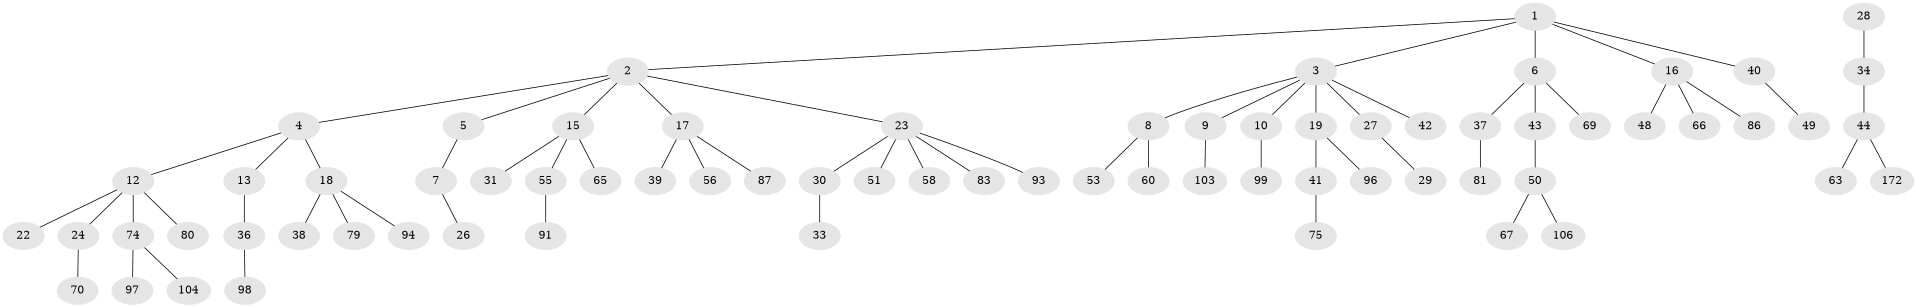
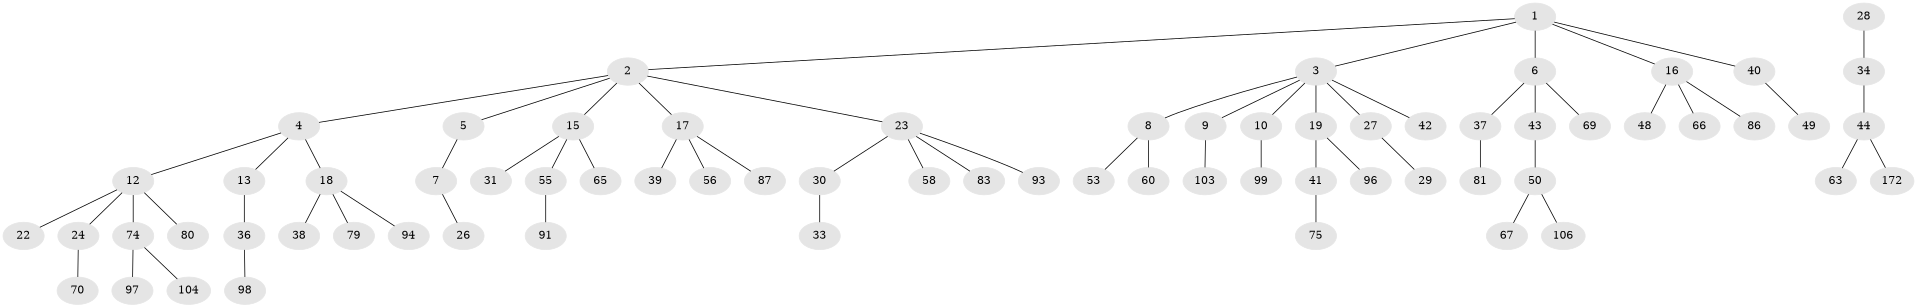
node "51": removed
